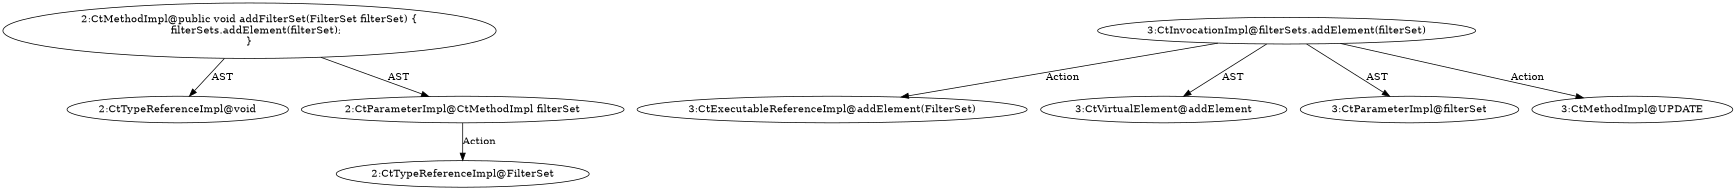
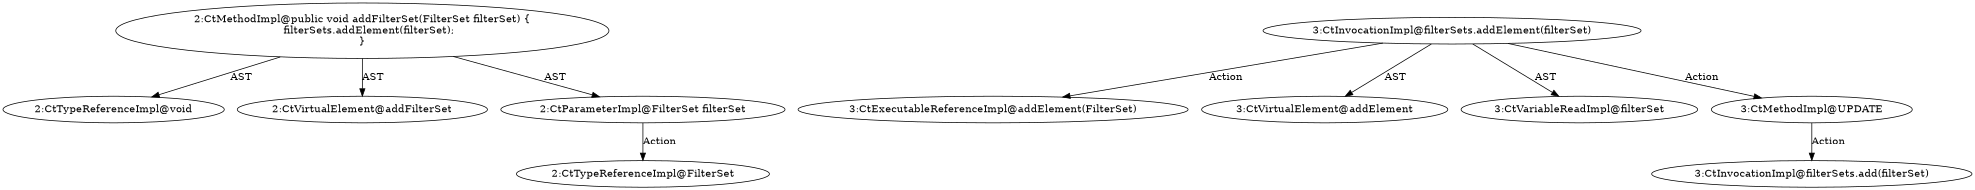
node "2:CtVirtualElement@addFilterSet": added
node "2:CtParameterImpl@CtMethodImpl filterSet": label "2:CtParameterImpl@CtMethodImpl filterSet" -> "2:CtParameterImpl@FilterSet filterSet"
node "3:CtParameterImpl@filterSet": label "3:CtParameterImpl@filterSet" -> "3:CtVariableReadImpl@filterSet"
node "3:CtInvocationImpl@filterSets.add(filterSet)": added
